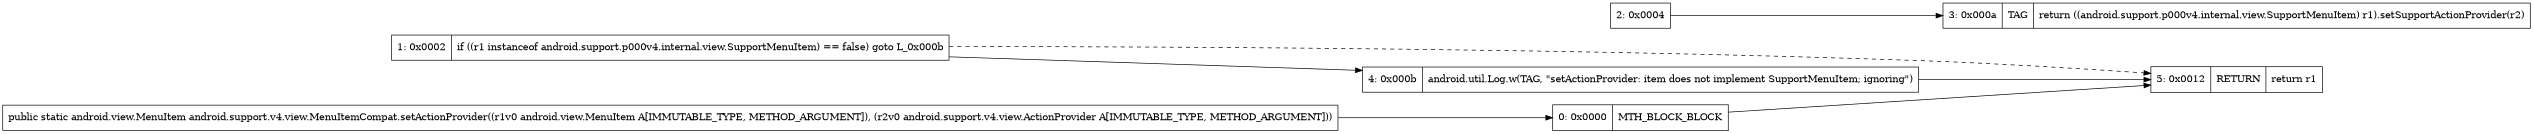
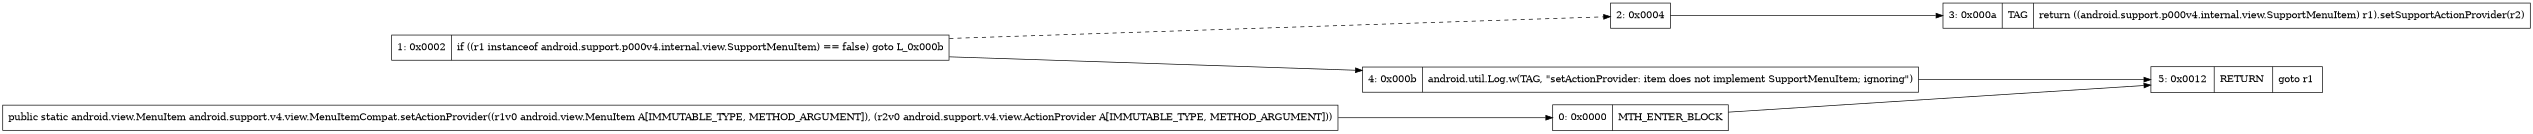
edge "1: 0x0002" -> "5: 0x0012": now "1: 0x0002" -> "2: 0x0004"
node "5: 0x0012": text "return r1" -> "goto r1"
node "0: 0x0000": text "MTH_BLOCK_BLOCK" -> "MTH_ENTER_BLOCK"
